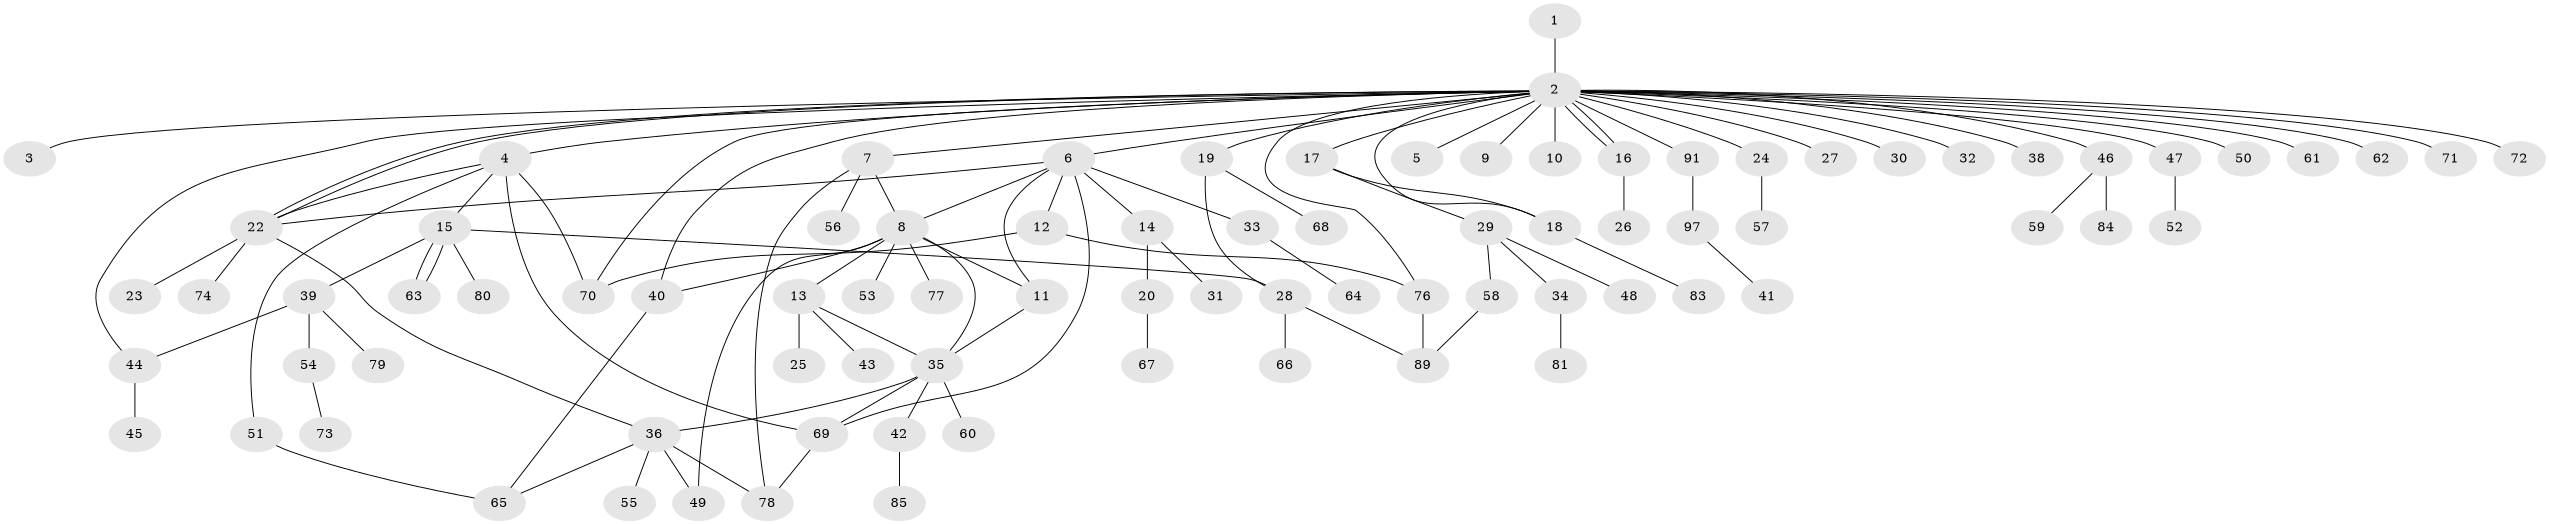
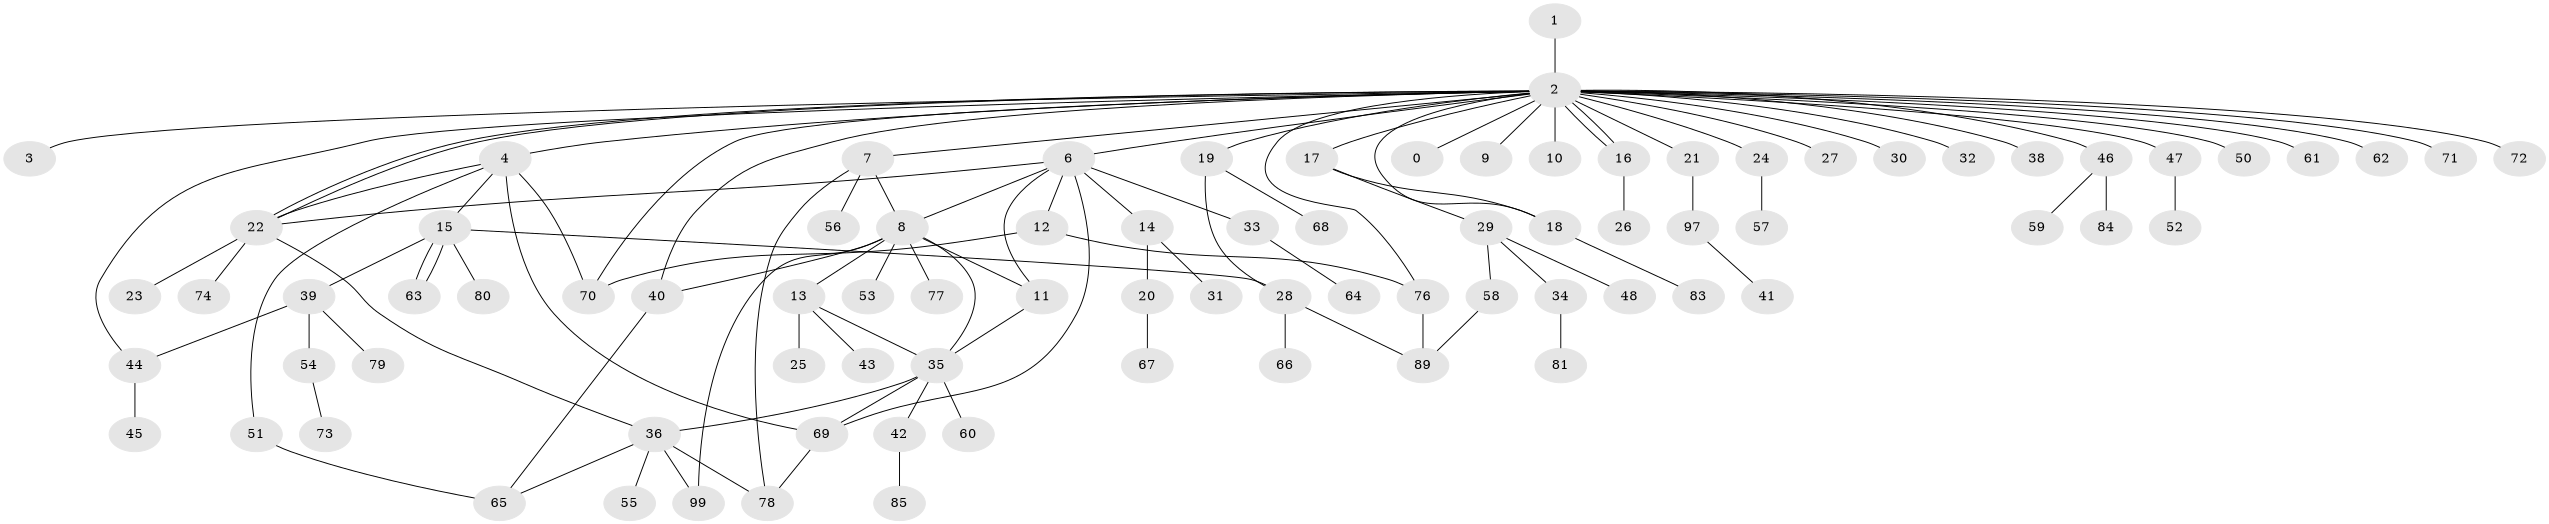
node "5": label "5" -> "0"
node "91": label "91" -> "21"
node "49": label "49" -> "99"
